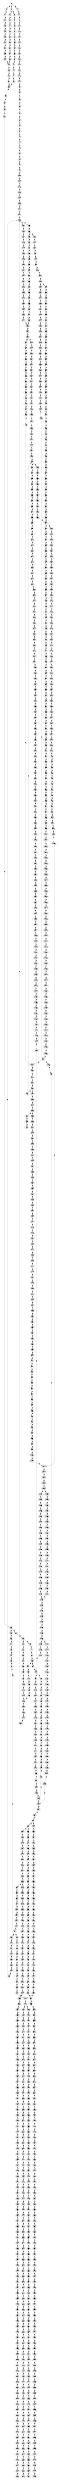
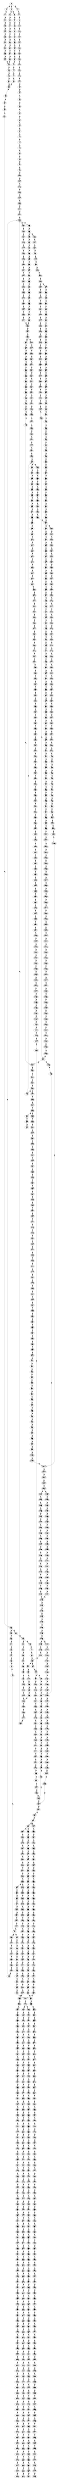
edge "S249" -> "S241": reversed
